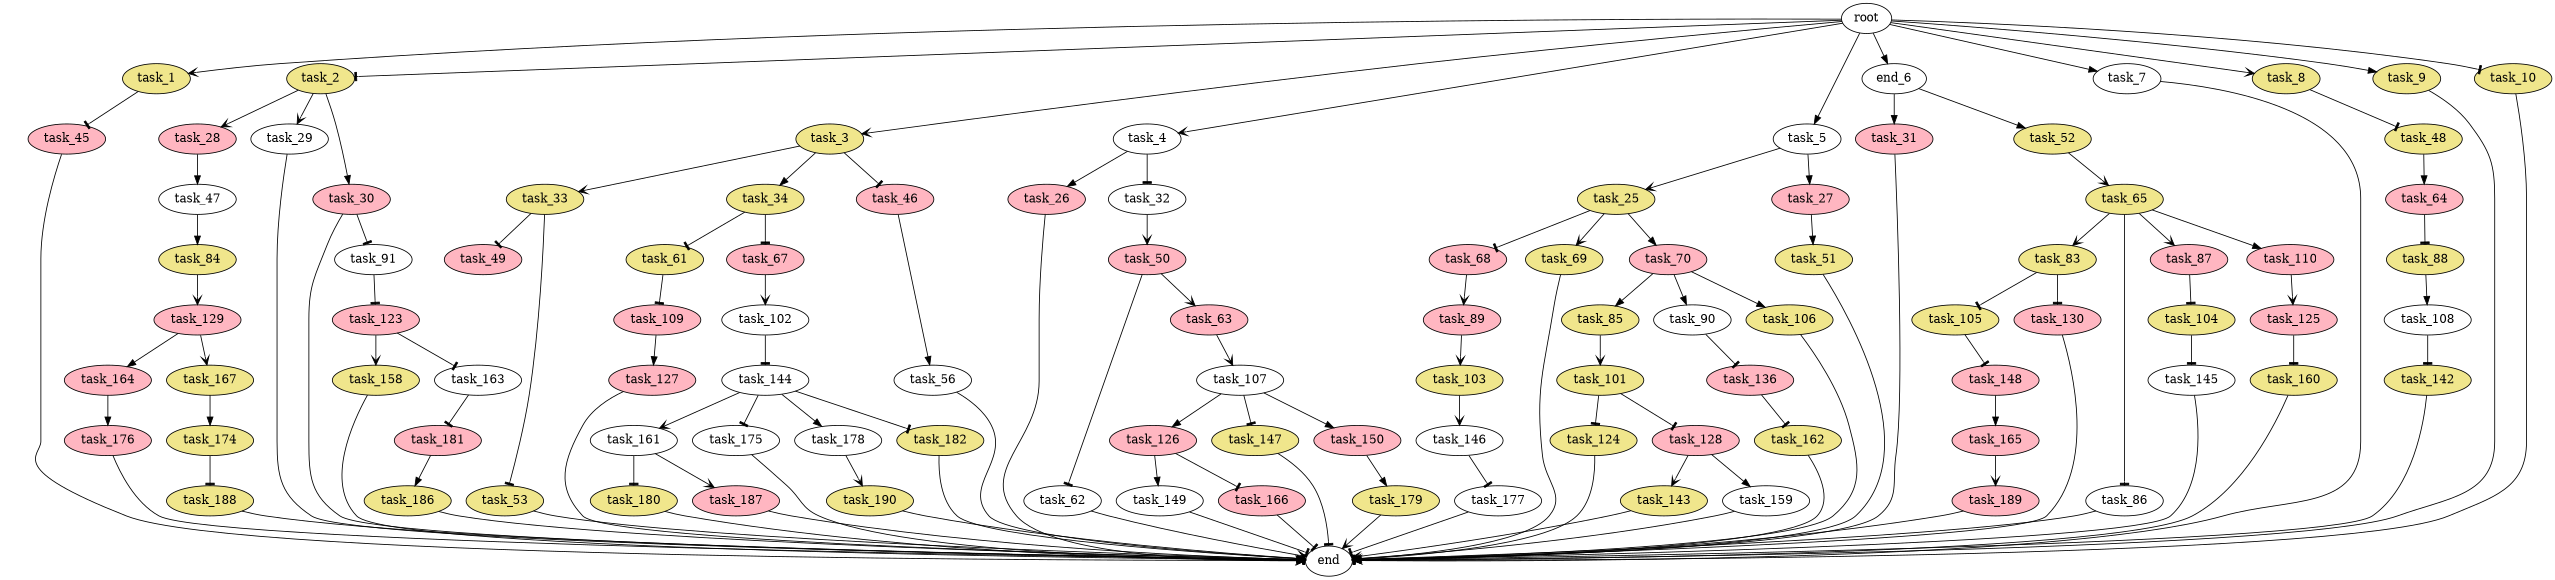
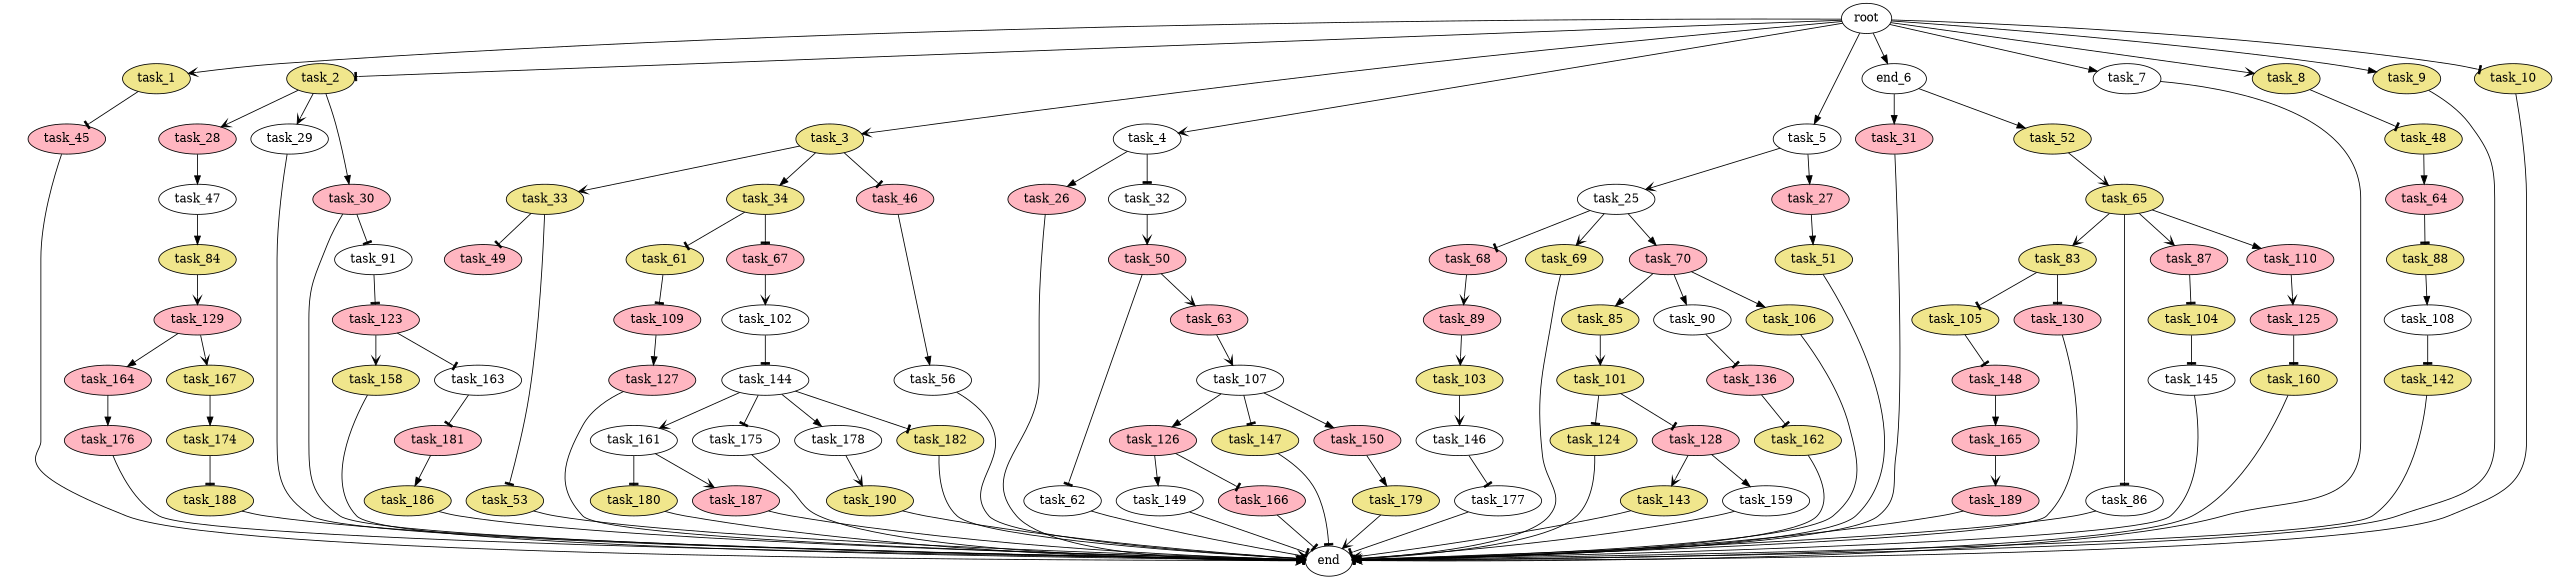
node "task_25": fillcolor khaki -> white
